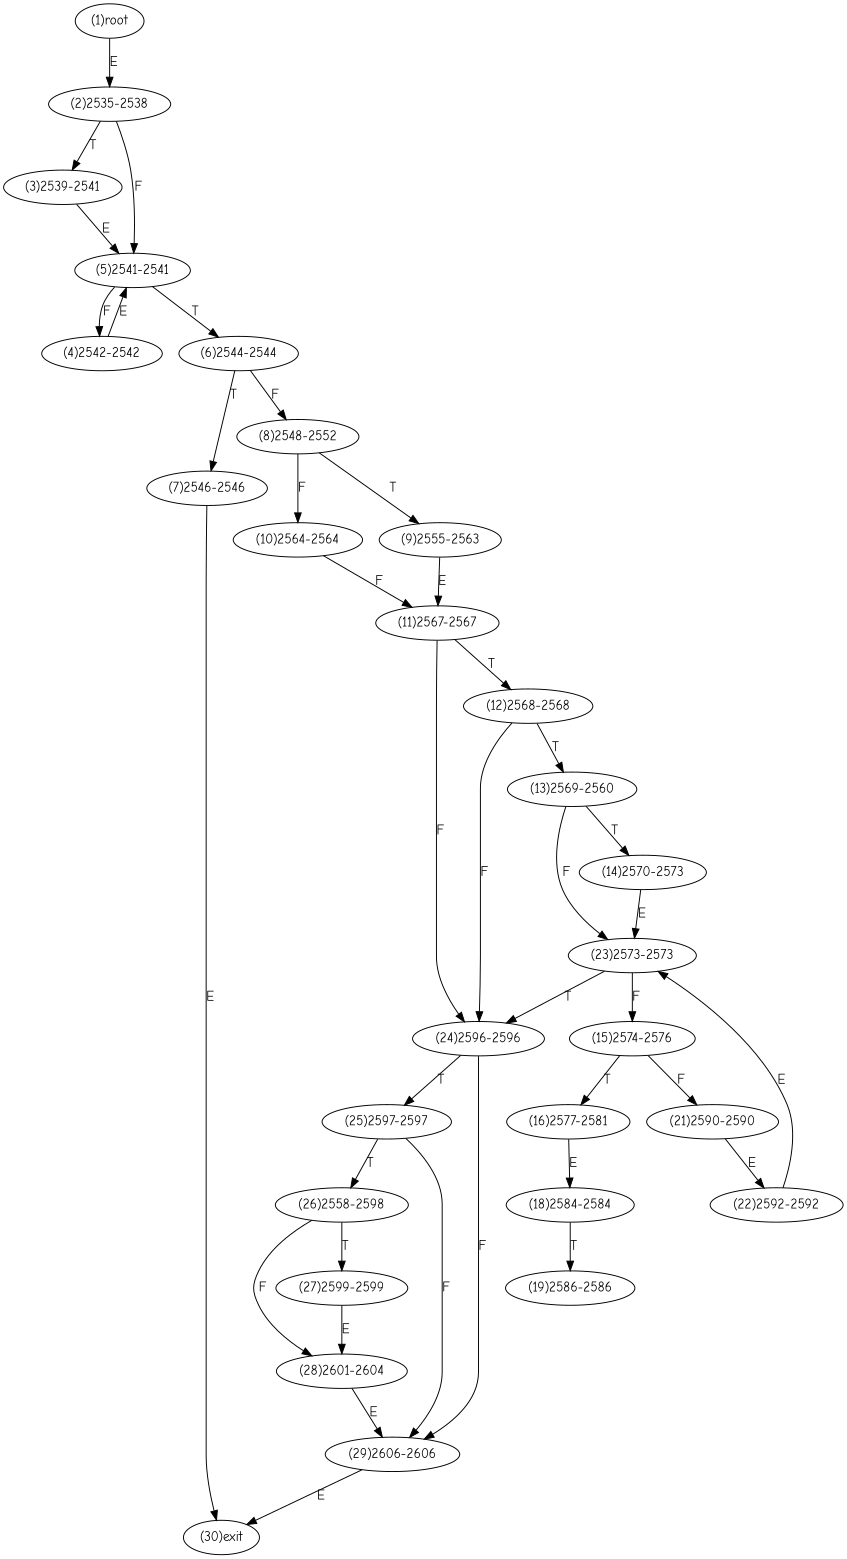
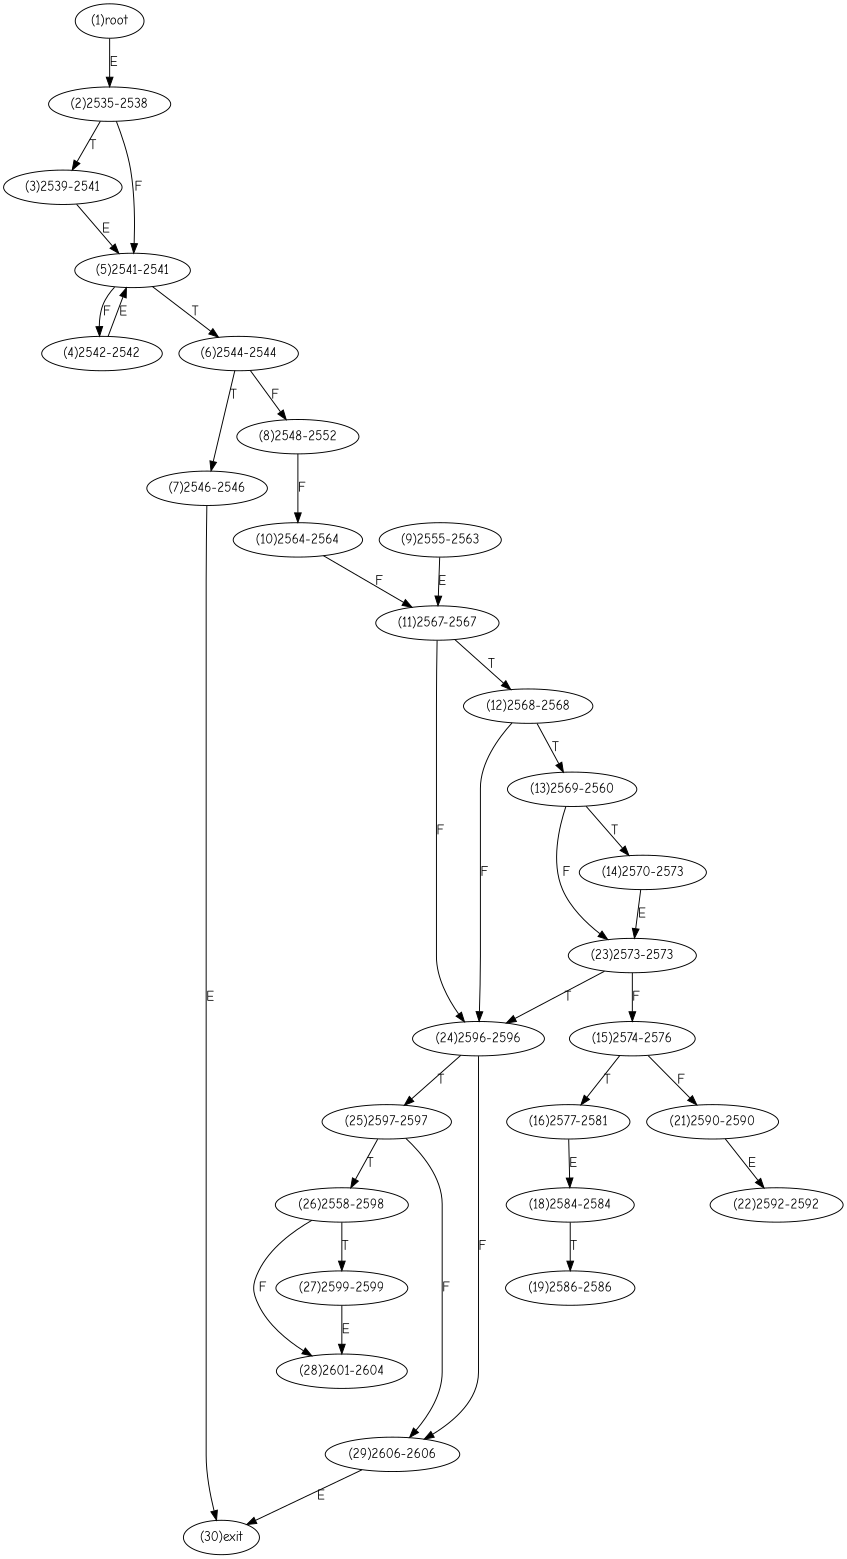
edge "(8)2548-2552" -> "(9)2555-2563": removed, label "T"
edge "(22)2592-2592" -> "(23)2573-2573": removed, label "E"
edge "(28)2601-2604" -> "(29)2606-2606": removed, label "E"
